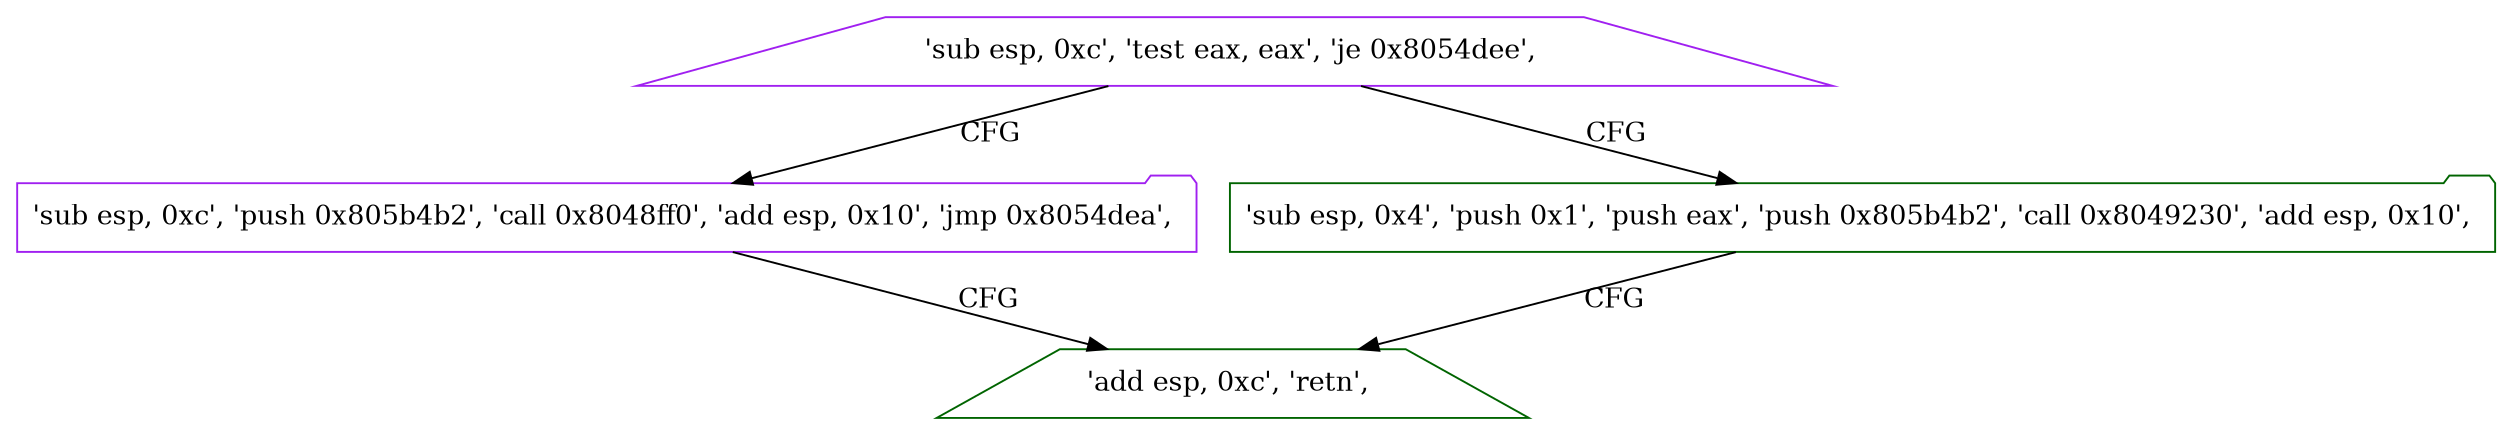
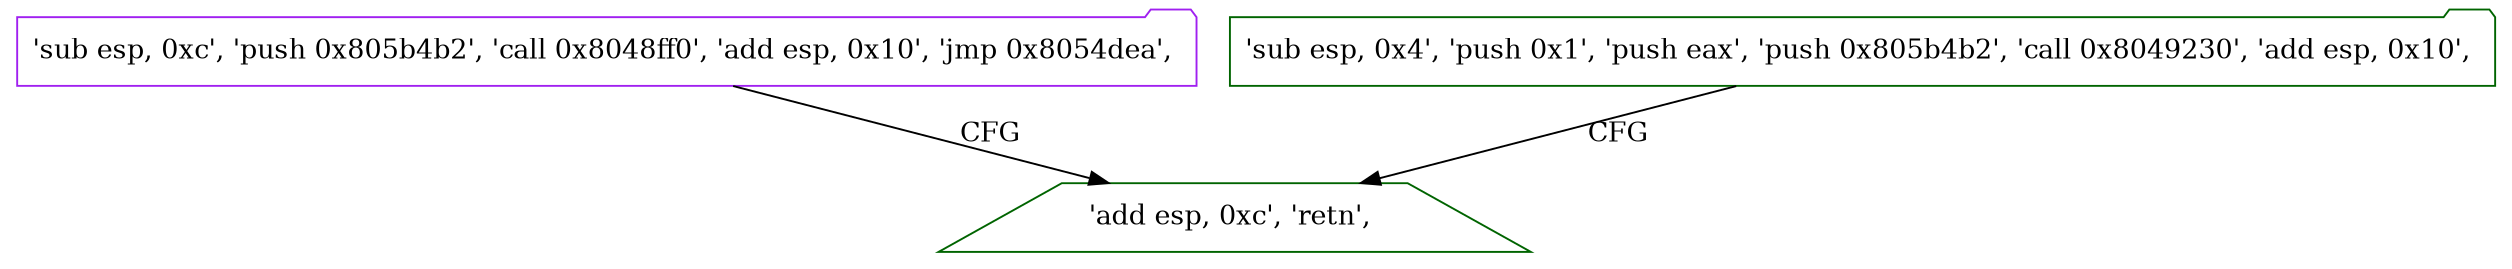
node "'sub esp, 0xc', 'test eax, eax', 'je 0x8054dee',": removed
